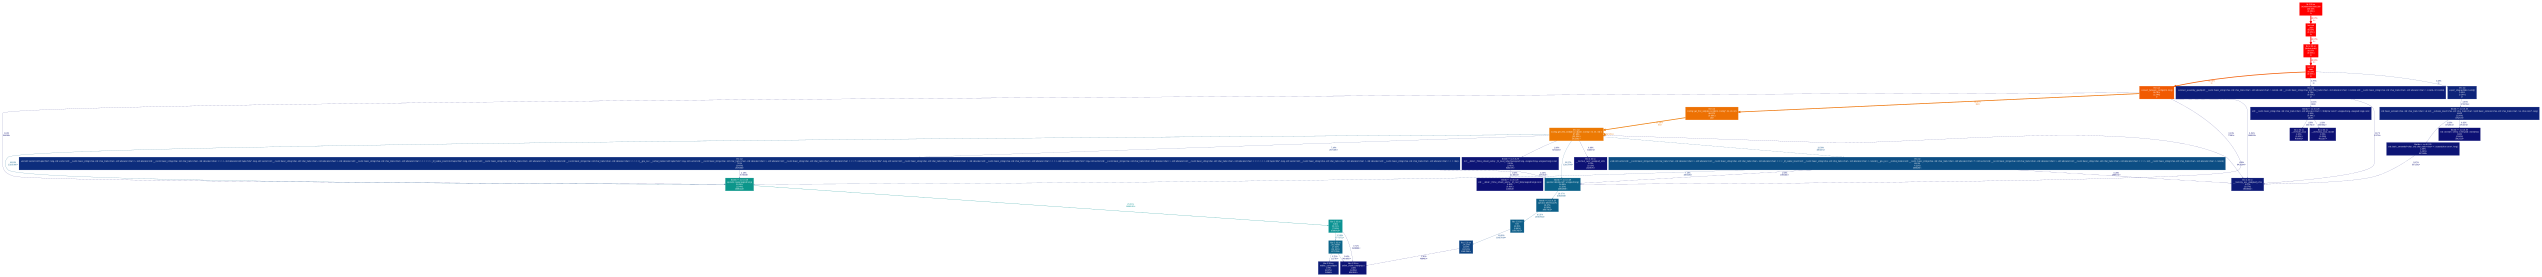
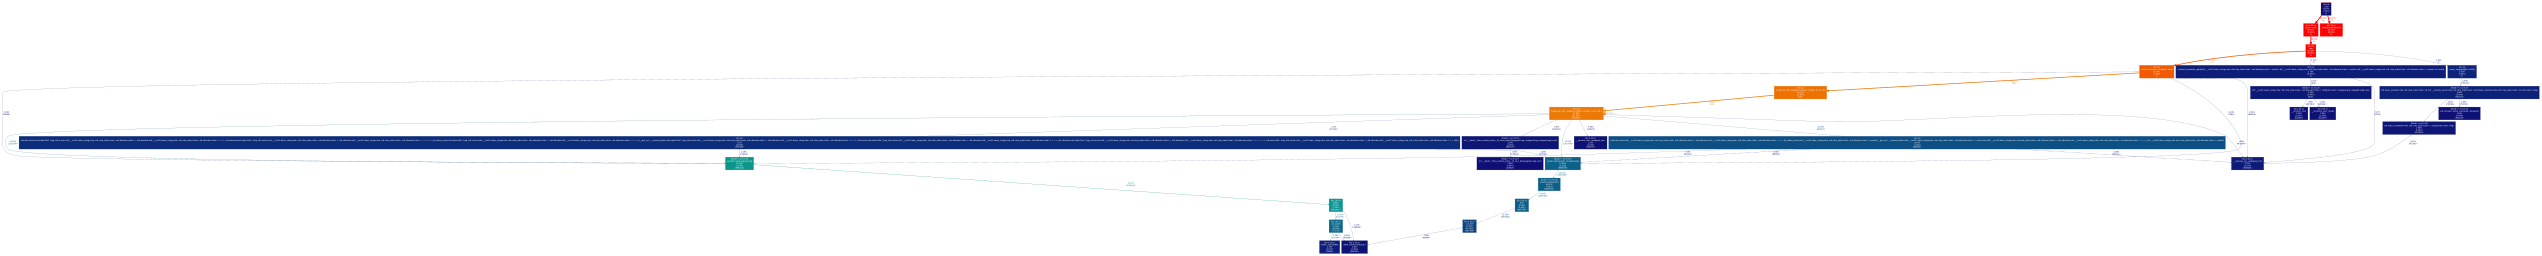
edge "ld-2.33.so 0x0000000000001090 100.00% (0.06%) 0×" -> "test.out _start 99.97% (0.00%) 1×": reversed
node "test.out _start 99.97% (0.00%) 1×": fillcolor #ff0000 -> #0d1174
